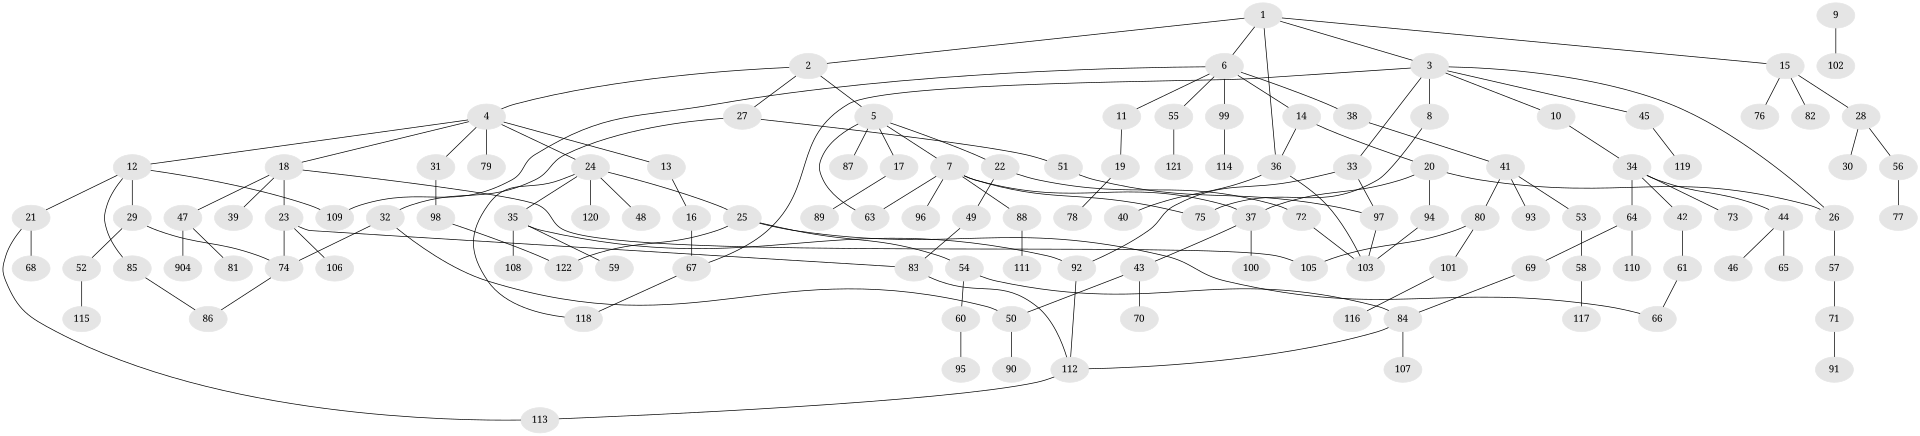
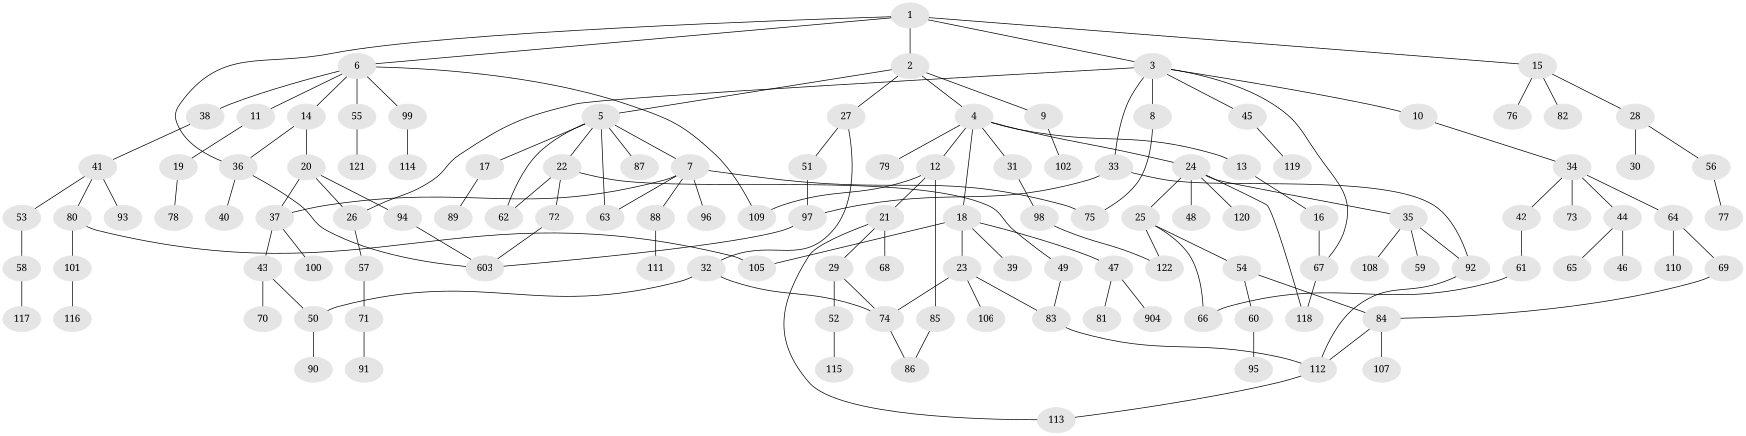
edge "2" -- "9": added
edge "12" -- "29": now "21" -- "29"
node "62": added
node "103": label "103" -> "603"
